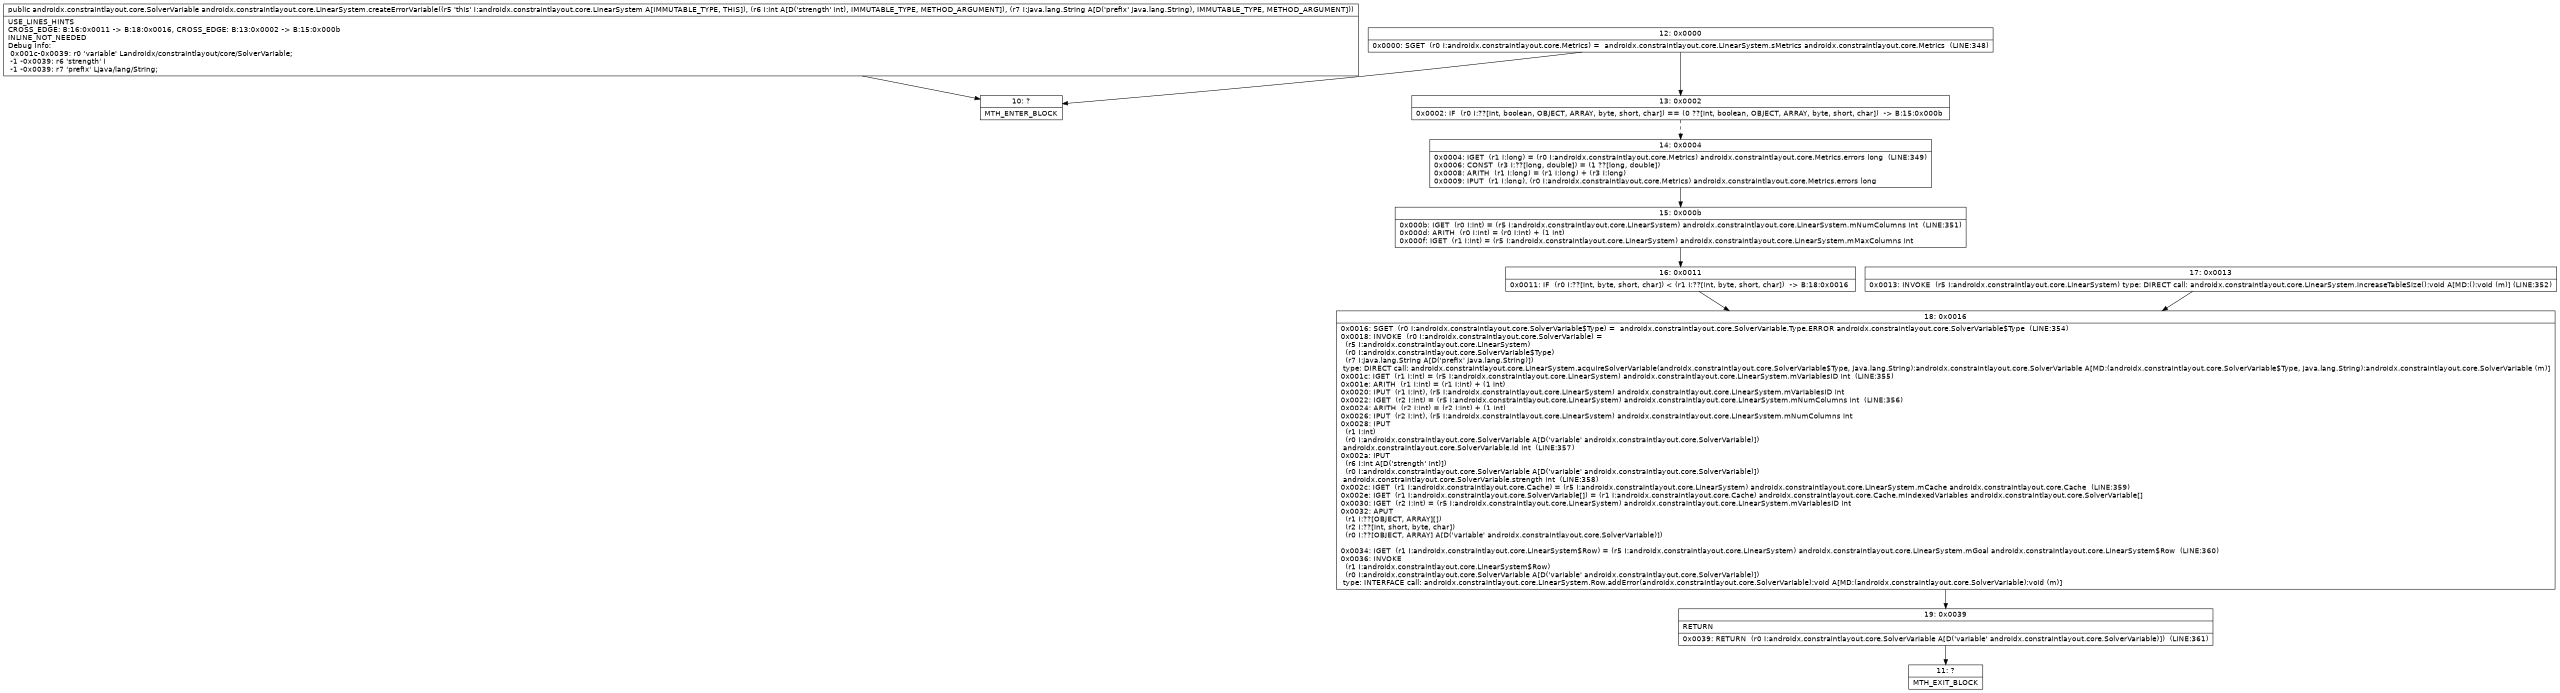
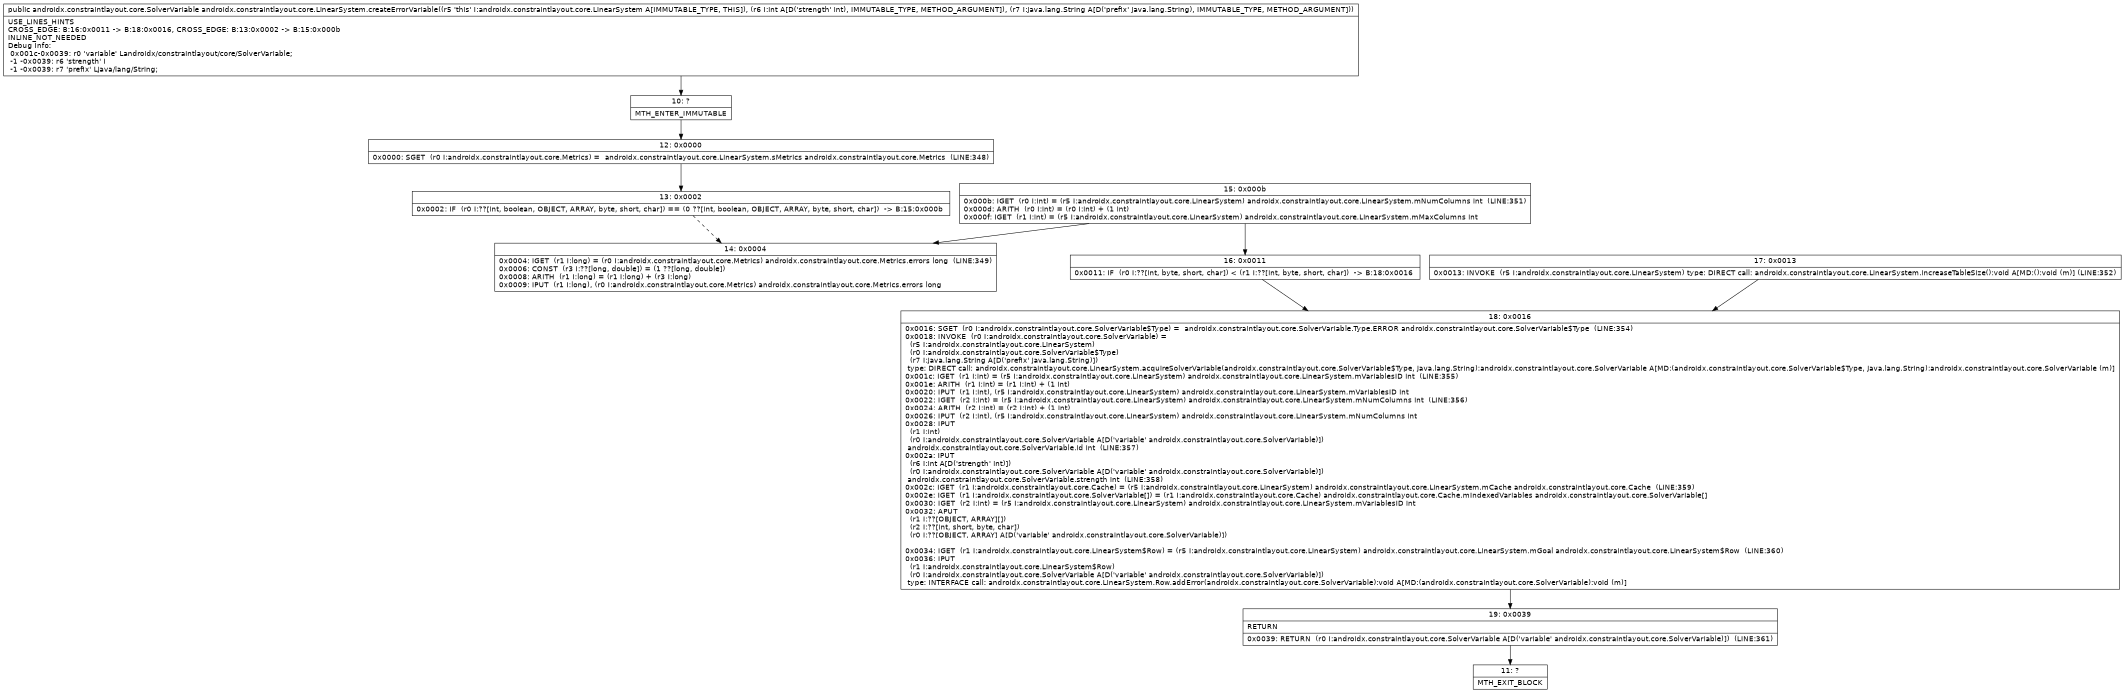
edge "12: 0x0000" -> "10: ?": reversed
node "10: ?": text "MTH_ENTER_BLOCK" -> "MTH_ENTER_IMMUTABLE"
edge "14: 0x0004" -> "15: 0x000b": reversed
node "18: 0x0016": text "0x0036: INVOKE" -> "0x0036: IPUT"
